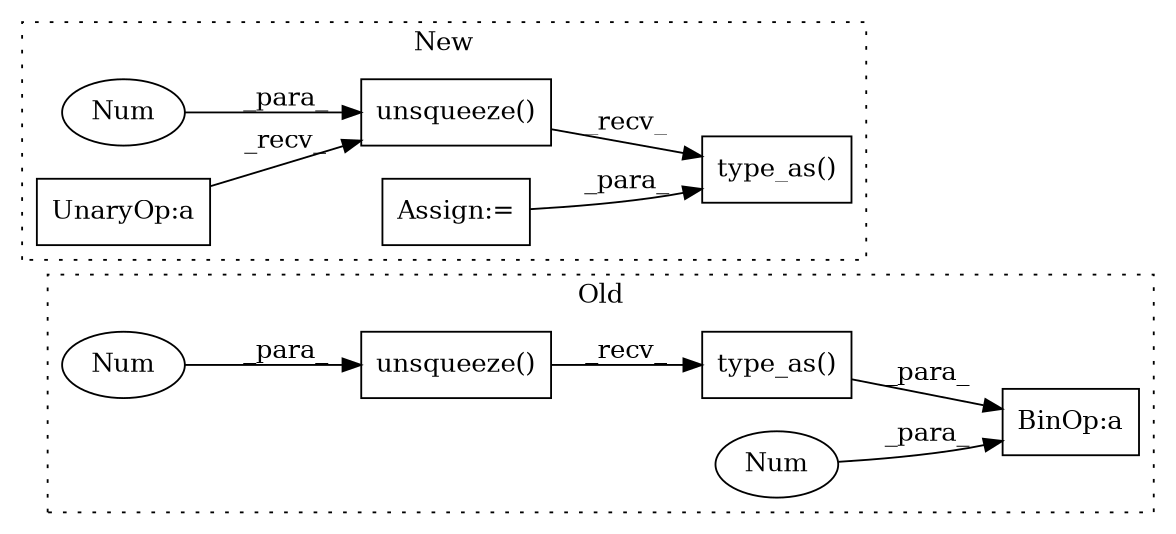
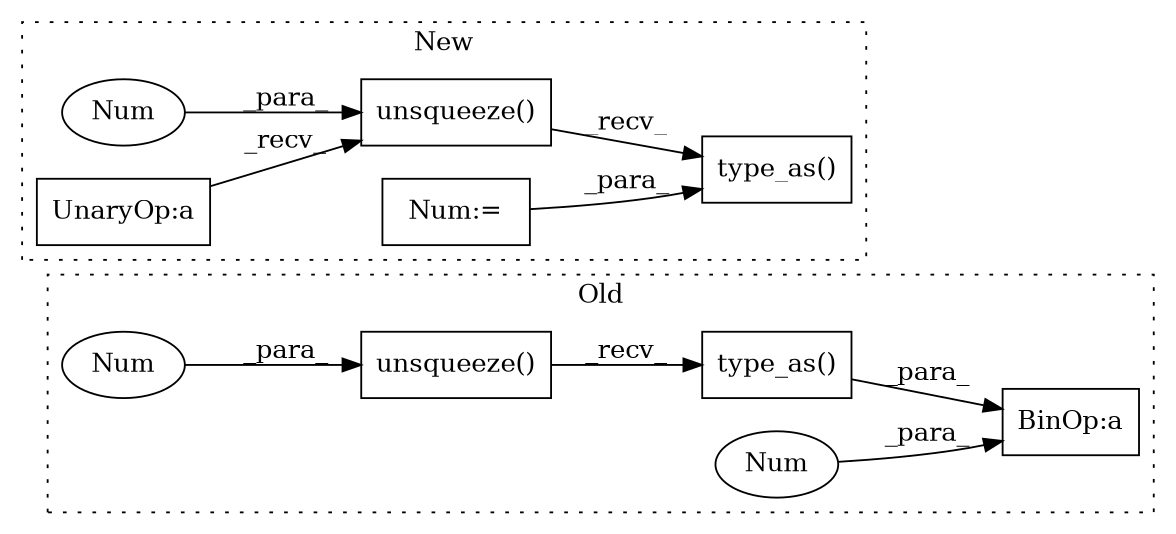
node "Assign:=": label "Assign:=" -> "Num:="
